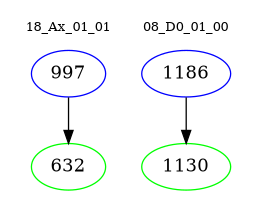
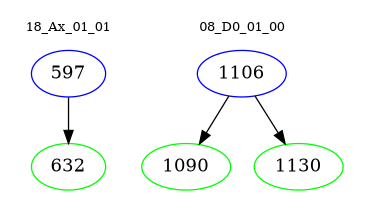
node "997": label "997" -> "597"
node "1186": label "1186" -> "1106"
node "1090": added
